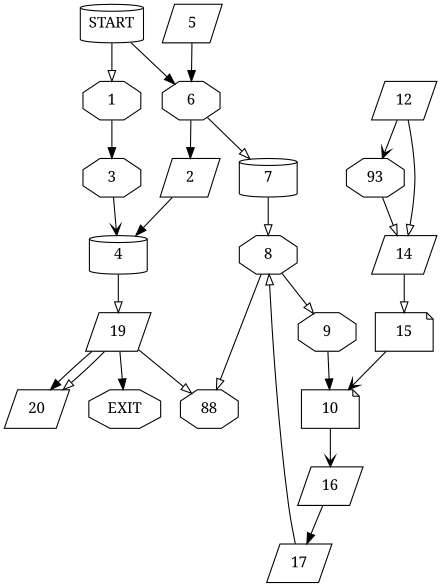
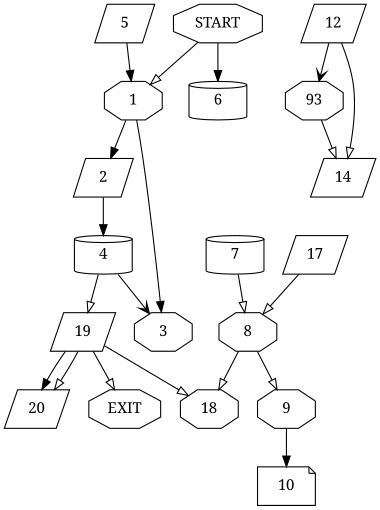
node "START": shape cylinder -> octagon
edge "5" -> "6": now "5" -> "1"
node "6": shape octagon -> cylinder
edge "6" -> "2": now "1" -> "2"
edge "6" -> "7": removed
edge "3" -> "4": reversed
node "15": removed
edge "19" -> "EXIT": arrowhead normal -> onormal
node "88": label "88" -> "18"
node "16": removed
